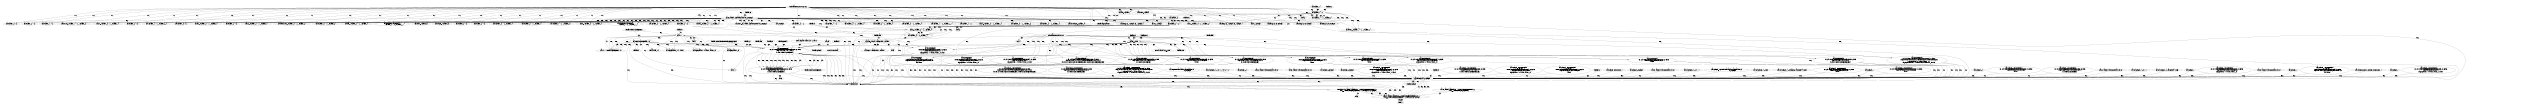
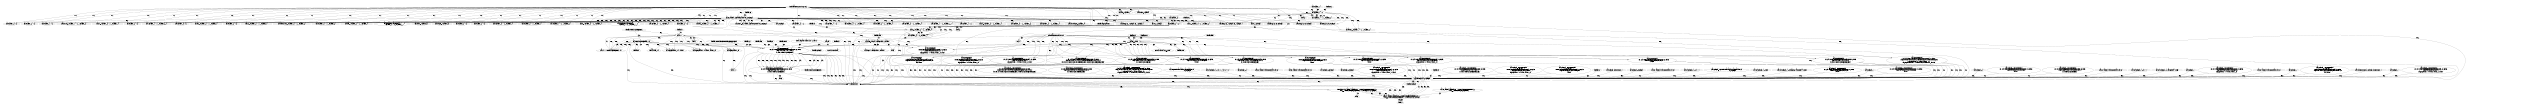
edge "(MethodParameterIn,const uint8_t *req)" -> "(Call,address = (req[offset + 1] << 8) + req[offset + 2])": now "(Call,or = (req[offset + 5] << 8) + req[offset + 6])" -> "(Call,address = (req[offset + 1] << 8) + req[offset + 2])"
node "(Identifier,ADDRESS)": label "(Identifier,ADDRESS)" -> "(Identifier,TRUE)"
edge "(Call,nb < 1)" -> "(Call,mapping_address < 0 ? address : address + nb)": added, label "DDG:"
edge "(Call,MODBUS_MAX_READ_BITS < nb)" -> "(Call,nb / 8)": now "(Call,mapping_address + nb)" -> "(Call,nb / 8)"
